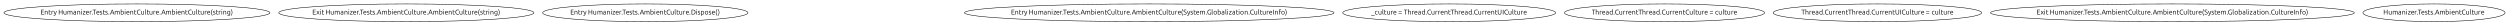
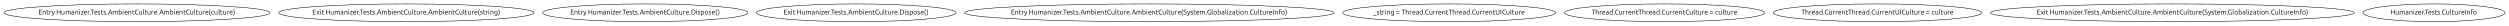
node "Entry Humanizer.Tests.AmbientCulture.AmbientCulture(string)": label "Entry Humanizer.Tests.AmbientCulture.AmbientCulture(string)" -> "Entry Humanizer.Tests.AmbientCulture.AmbientCulture(culture)"
node "Exit Humanizer.Tests.AmbientCulture.Dispose()": added
node "_culture = Thread.CurrentThread.CurrentUICulture": label "_culture = Thread.CurrentThread.CurrentUICulture" -> "_string = Thread.CurrentThread.CurrentUICulture"
node "Humanizer.Tests.AmbientCulture": label "Humanizer.Tests.AmbientCulture" -> "Humanizer.Tests.CultureInfo"
